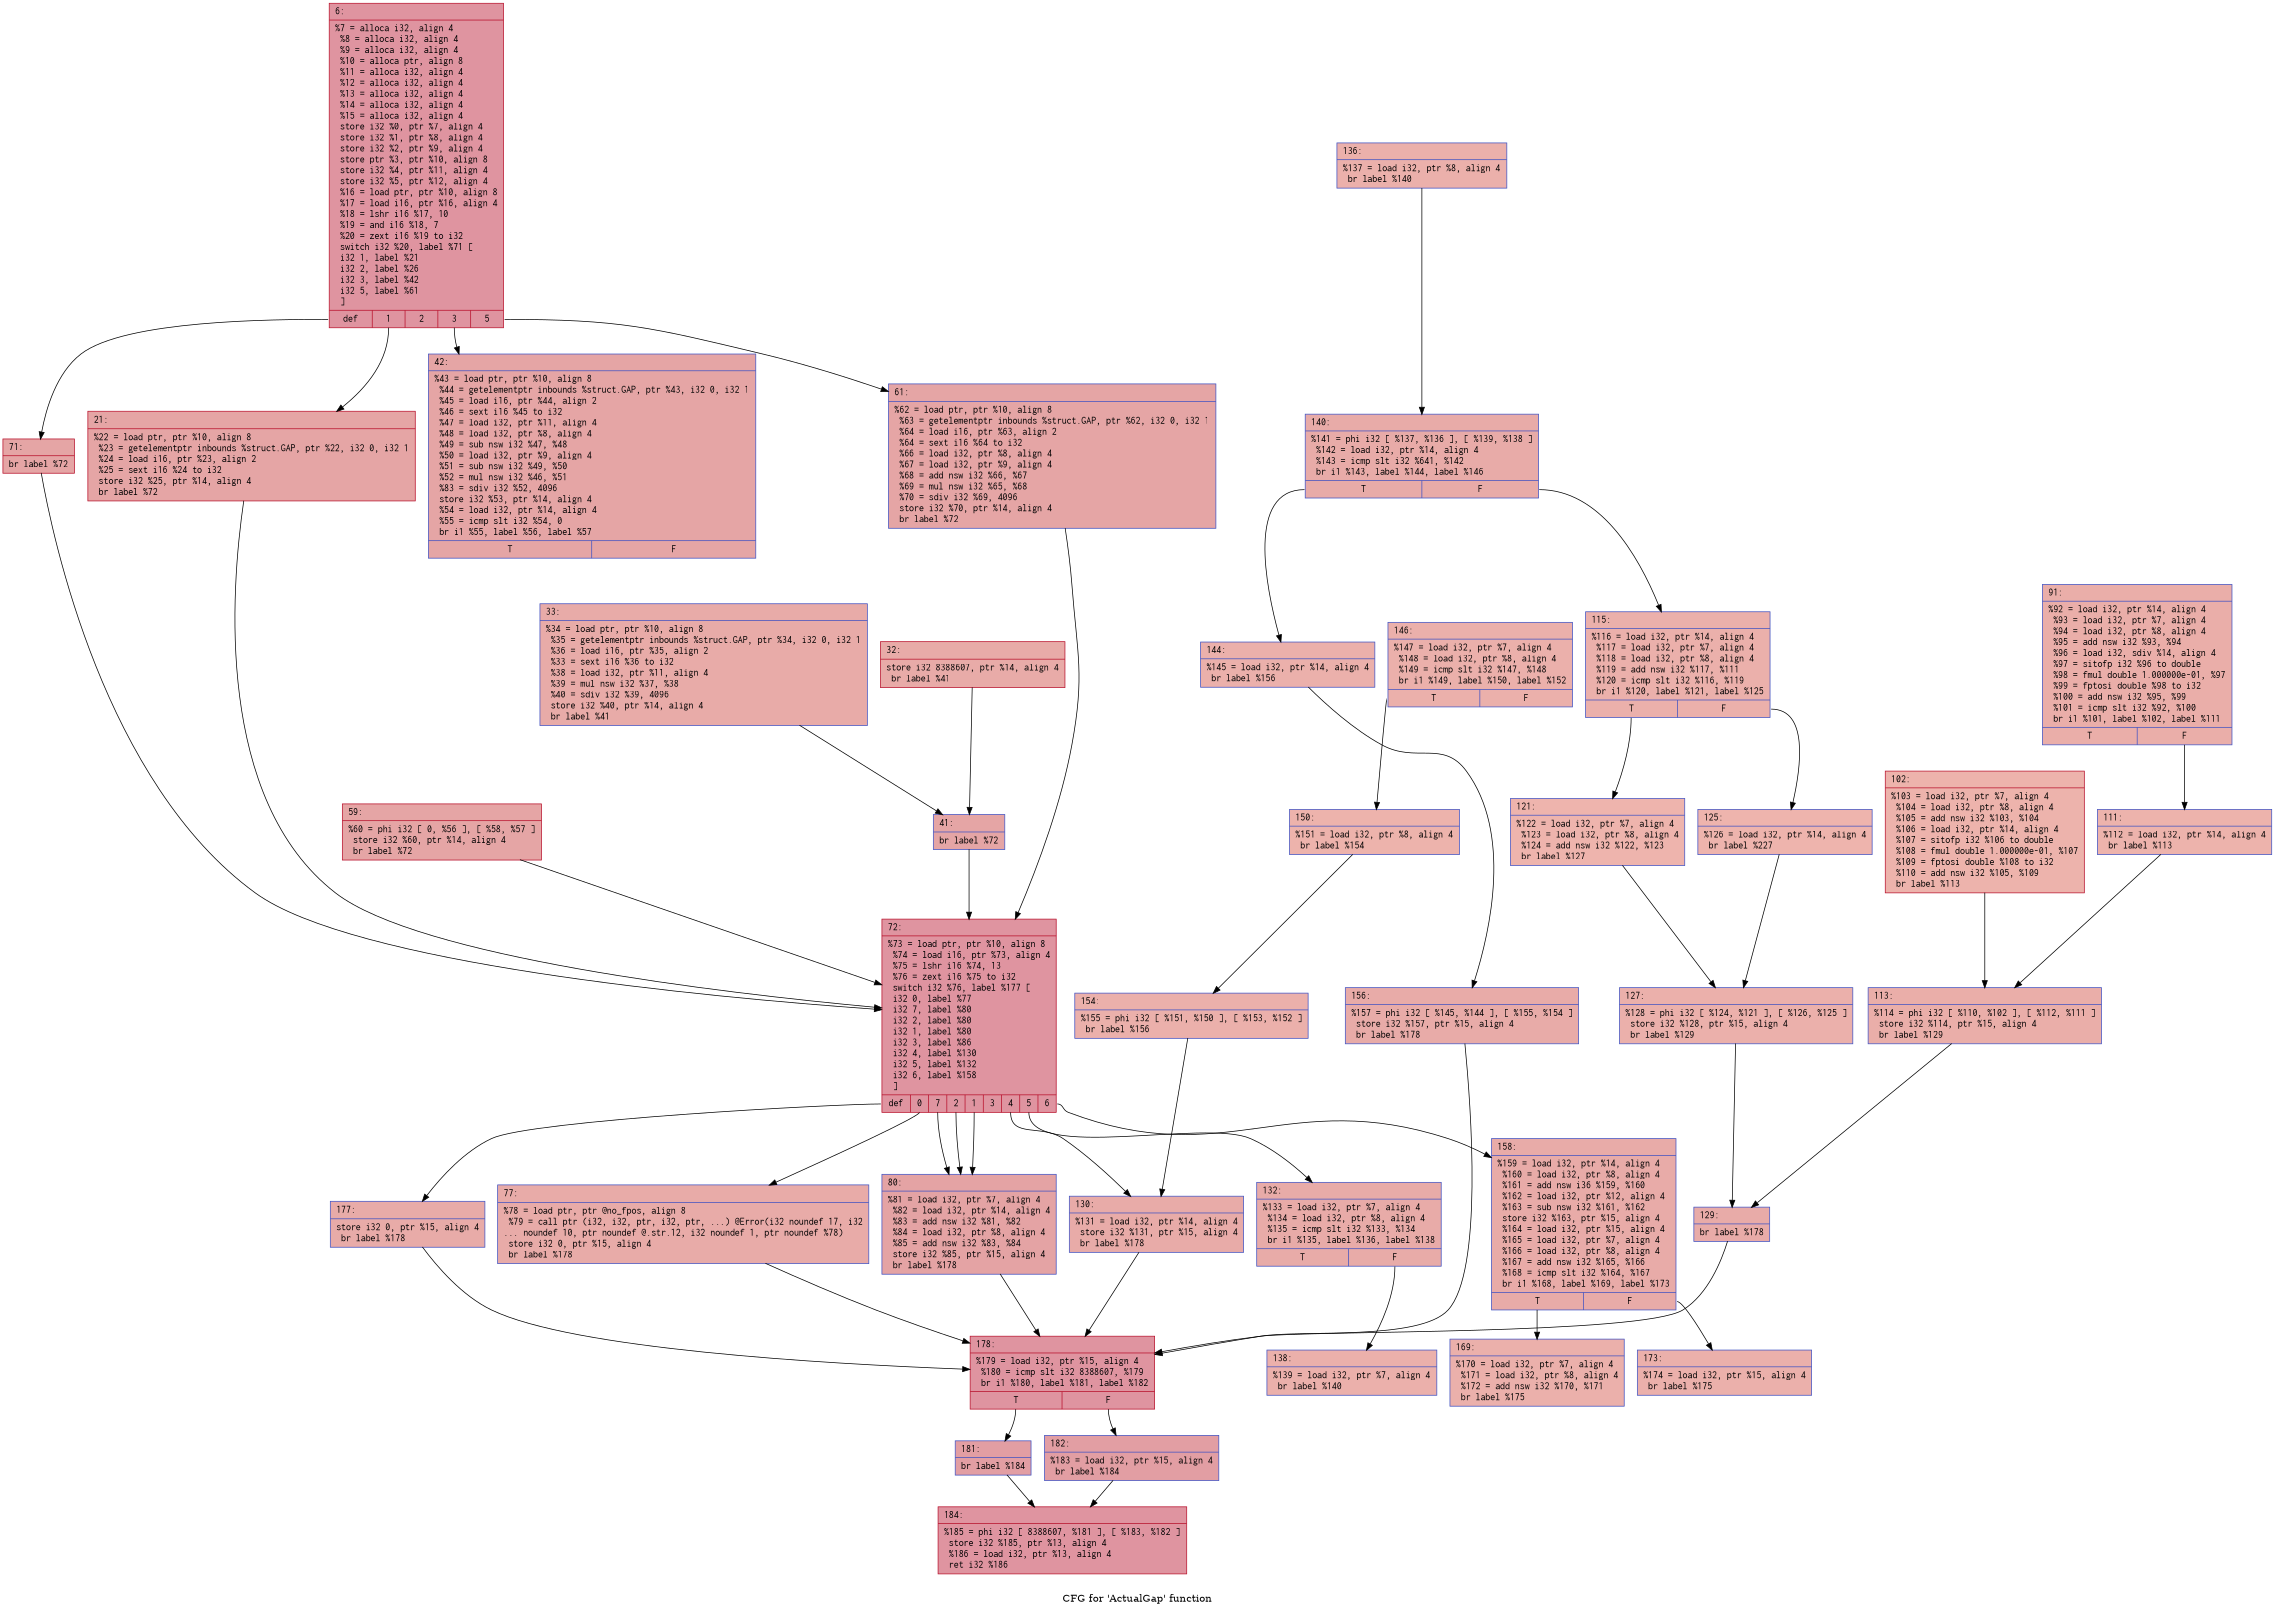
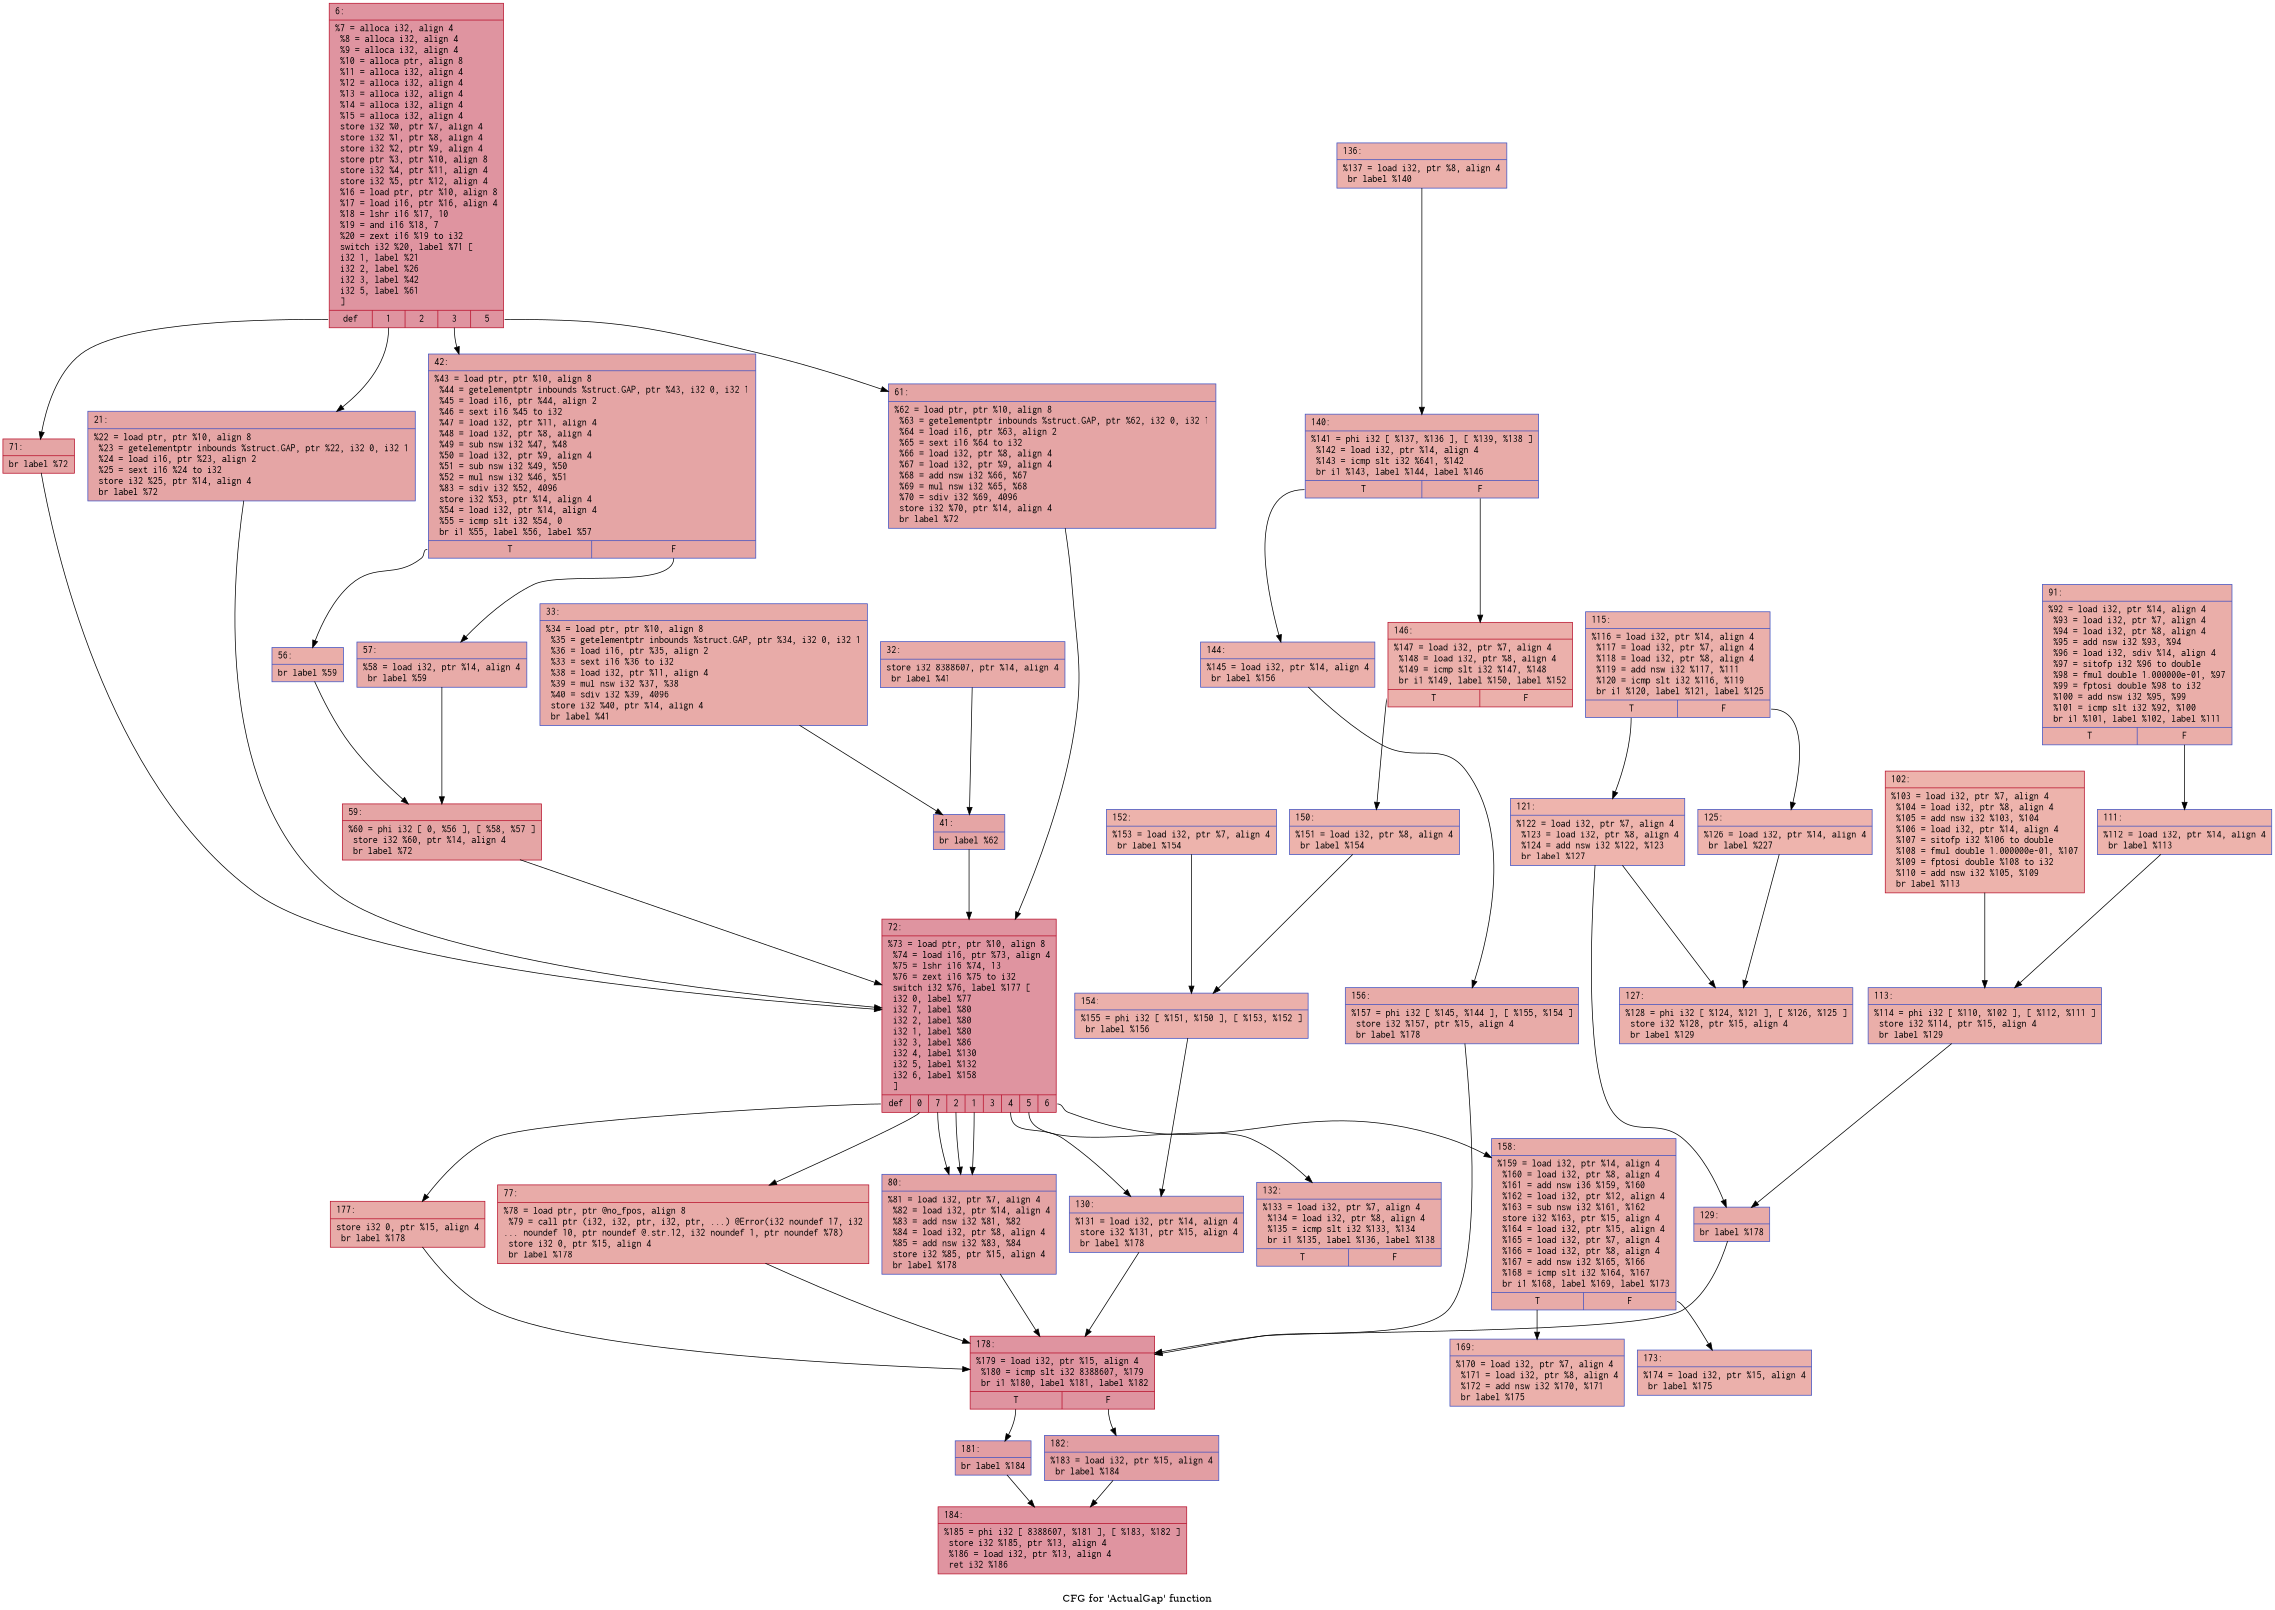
node "61:": text "%64 = sext i16 %64 to i32" -> "%65 = sext i16 %64 to i32"
node "21:": color #b70d28ff -> #3d50c3ff
edge "140:" -> "115:": now "140:" -> "146:"
node "56:": added
node "57:": added
node "32:": color #b70d28ff -> #3d50c3ff
node "146:": color #3d50c3ff -> #b70d28ff
node "152:": added
node "41:": text "br label %72" -> "br label %62"
edge "127:" -> "129:": now "121:" -> "129:"
node "177:": color #3d50c3ff -> #b70d28ff
node "77:": color #3d50c3ff -> #b70d28ff
node "138:": removed
